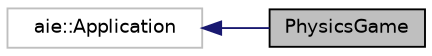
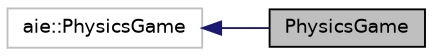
node "aie::Application": label "aie::Application" -> "aie::PhysicsGame"
